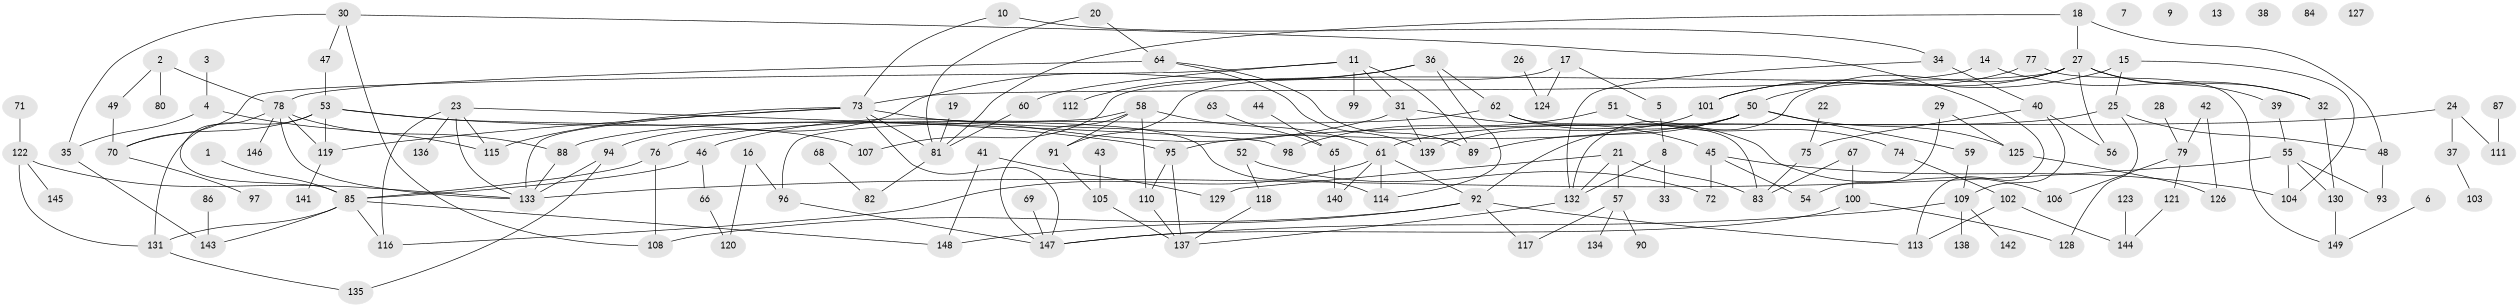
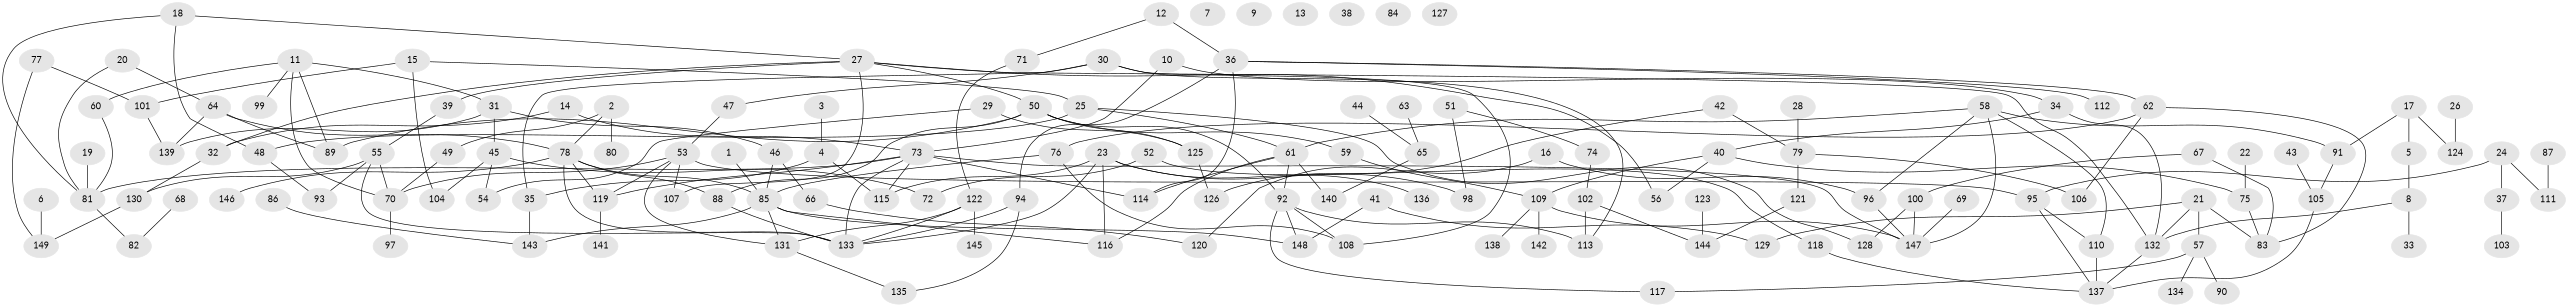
node "12": added
edge "55" -- "104": now "55" -- "70"
